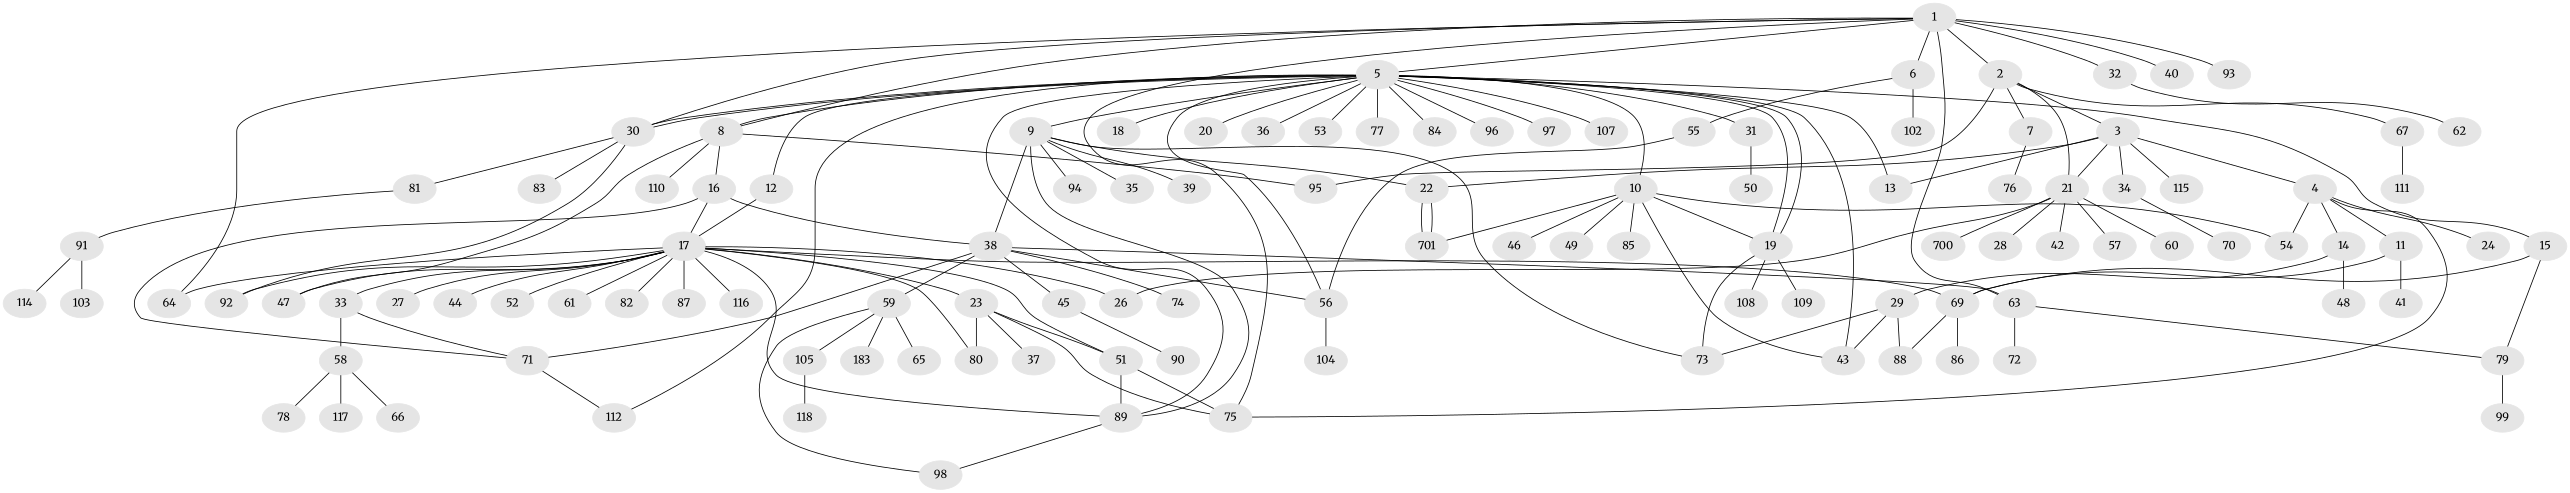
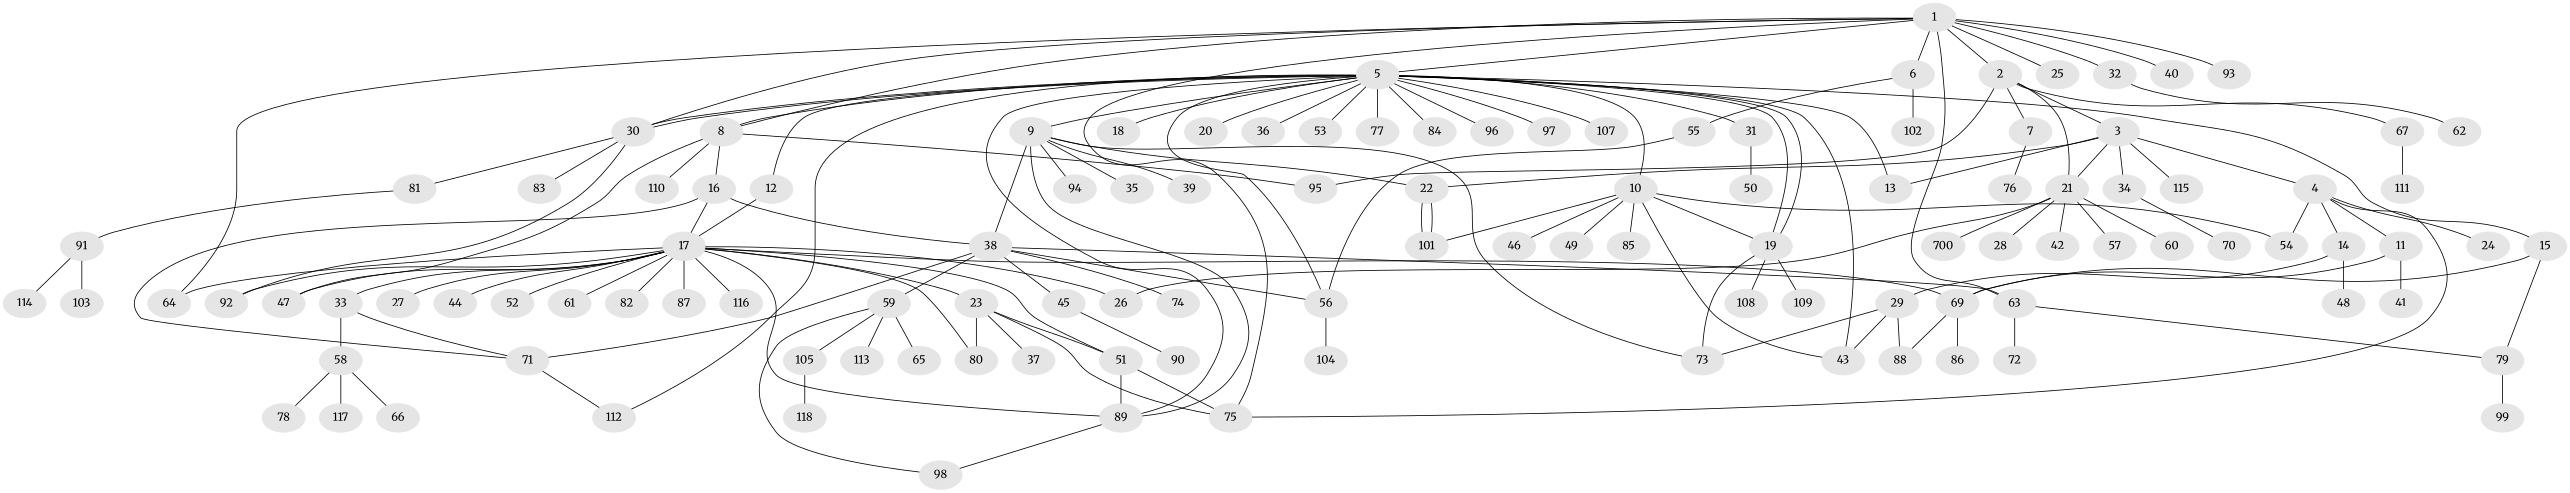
node "25": added
node "701": label "701" -> "101"
node "183": label "183" -> "113"
